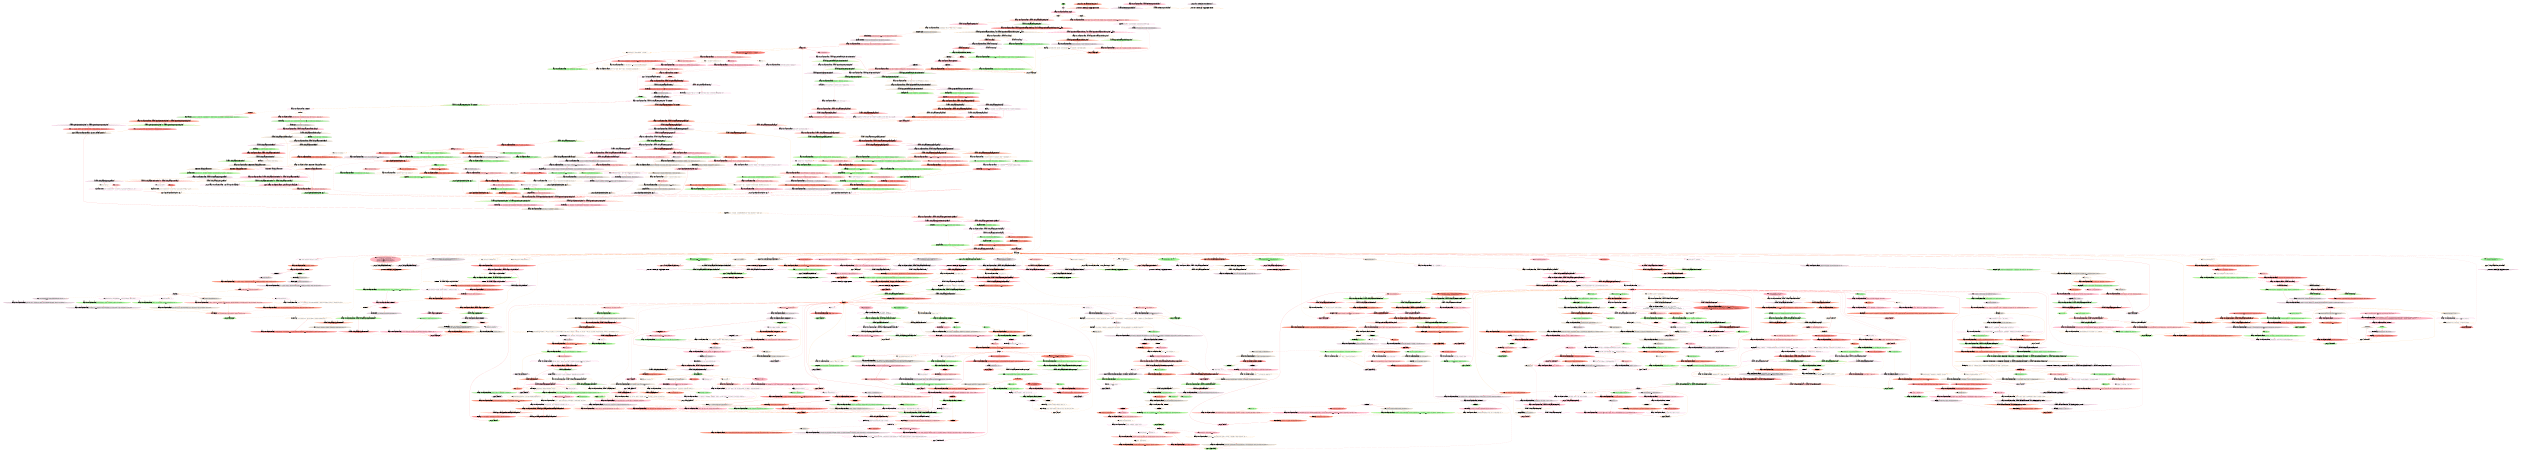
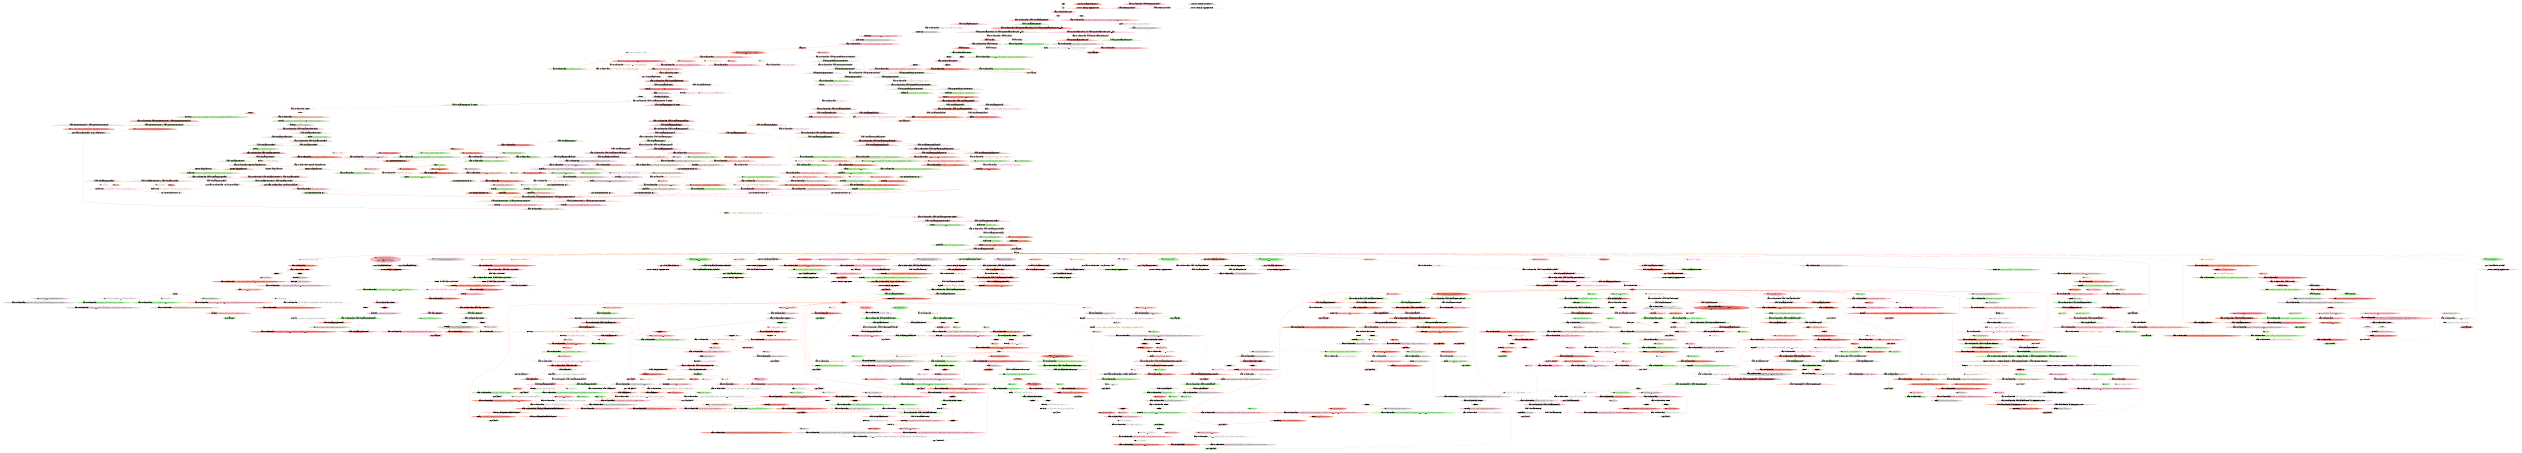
node "You: “好吧。我拿了一些。个人用。”（把*帕立太特*拿给她看。）": fillcolor salmon -> white
